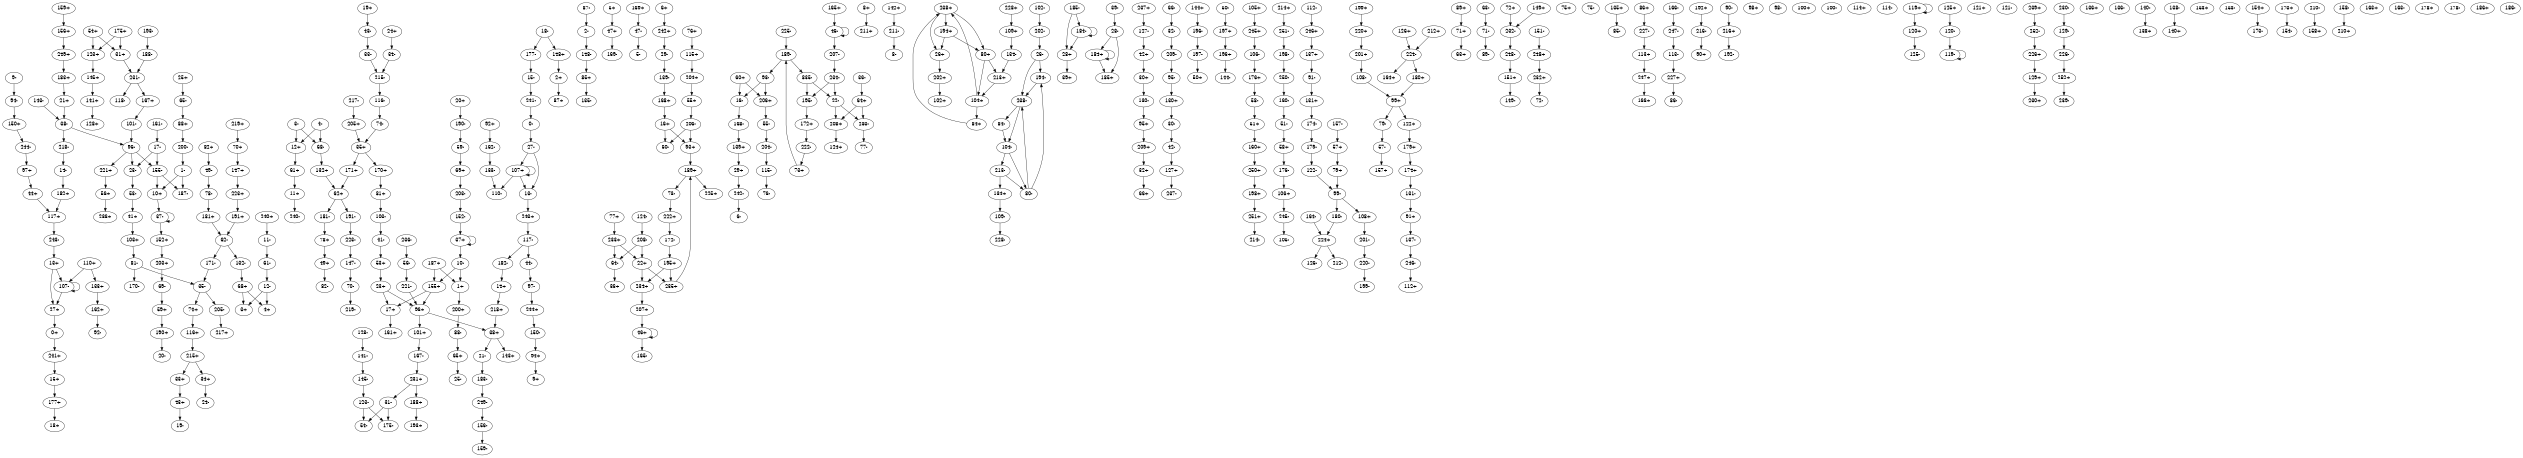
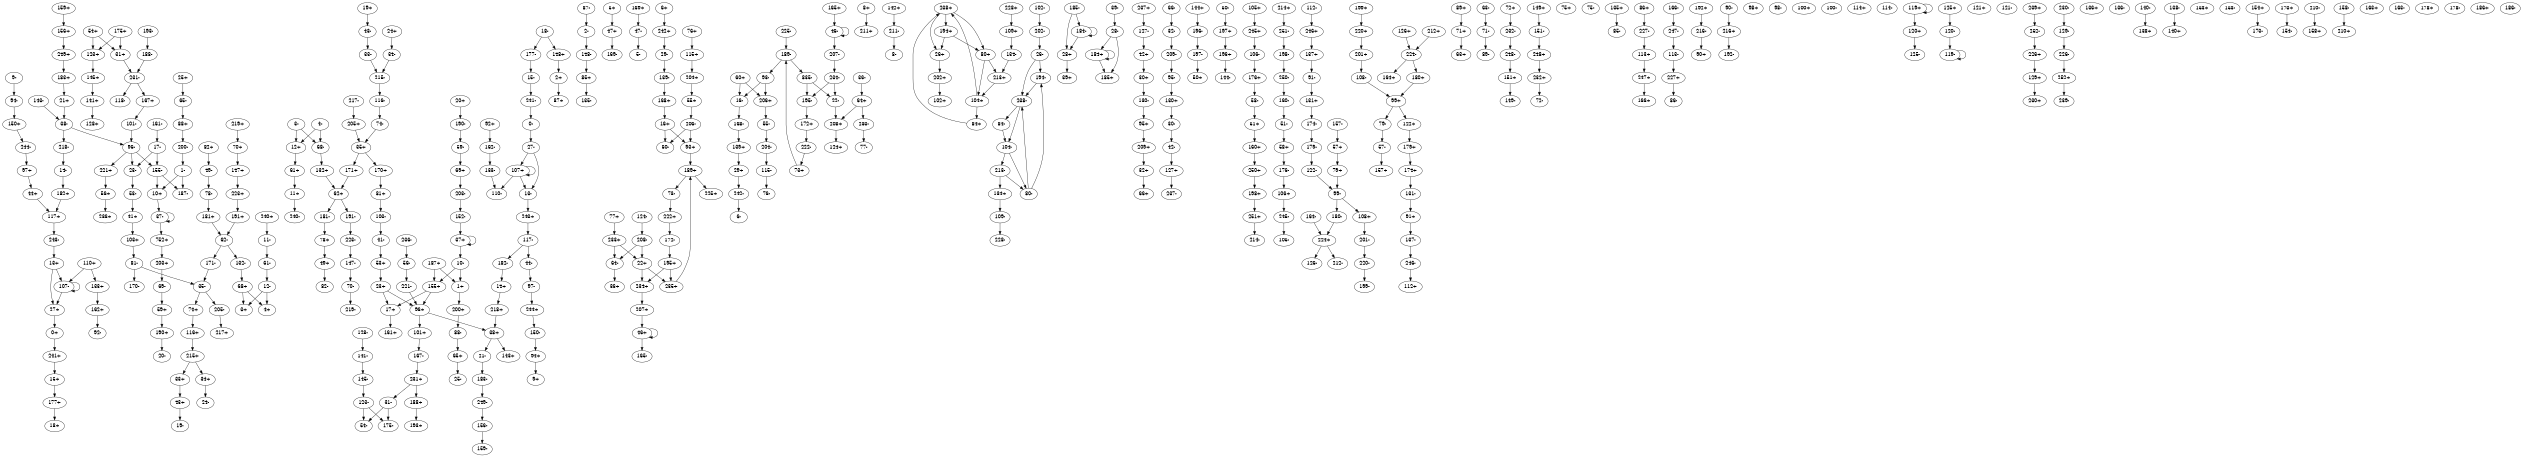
edge "149+" -> "232-": now "149+" -> "151-"
edge "22-" -> "233-": removed
node "152+": label "152+" -> "752+"
